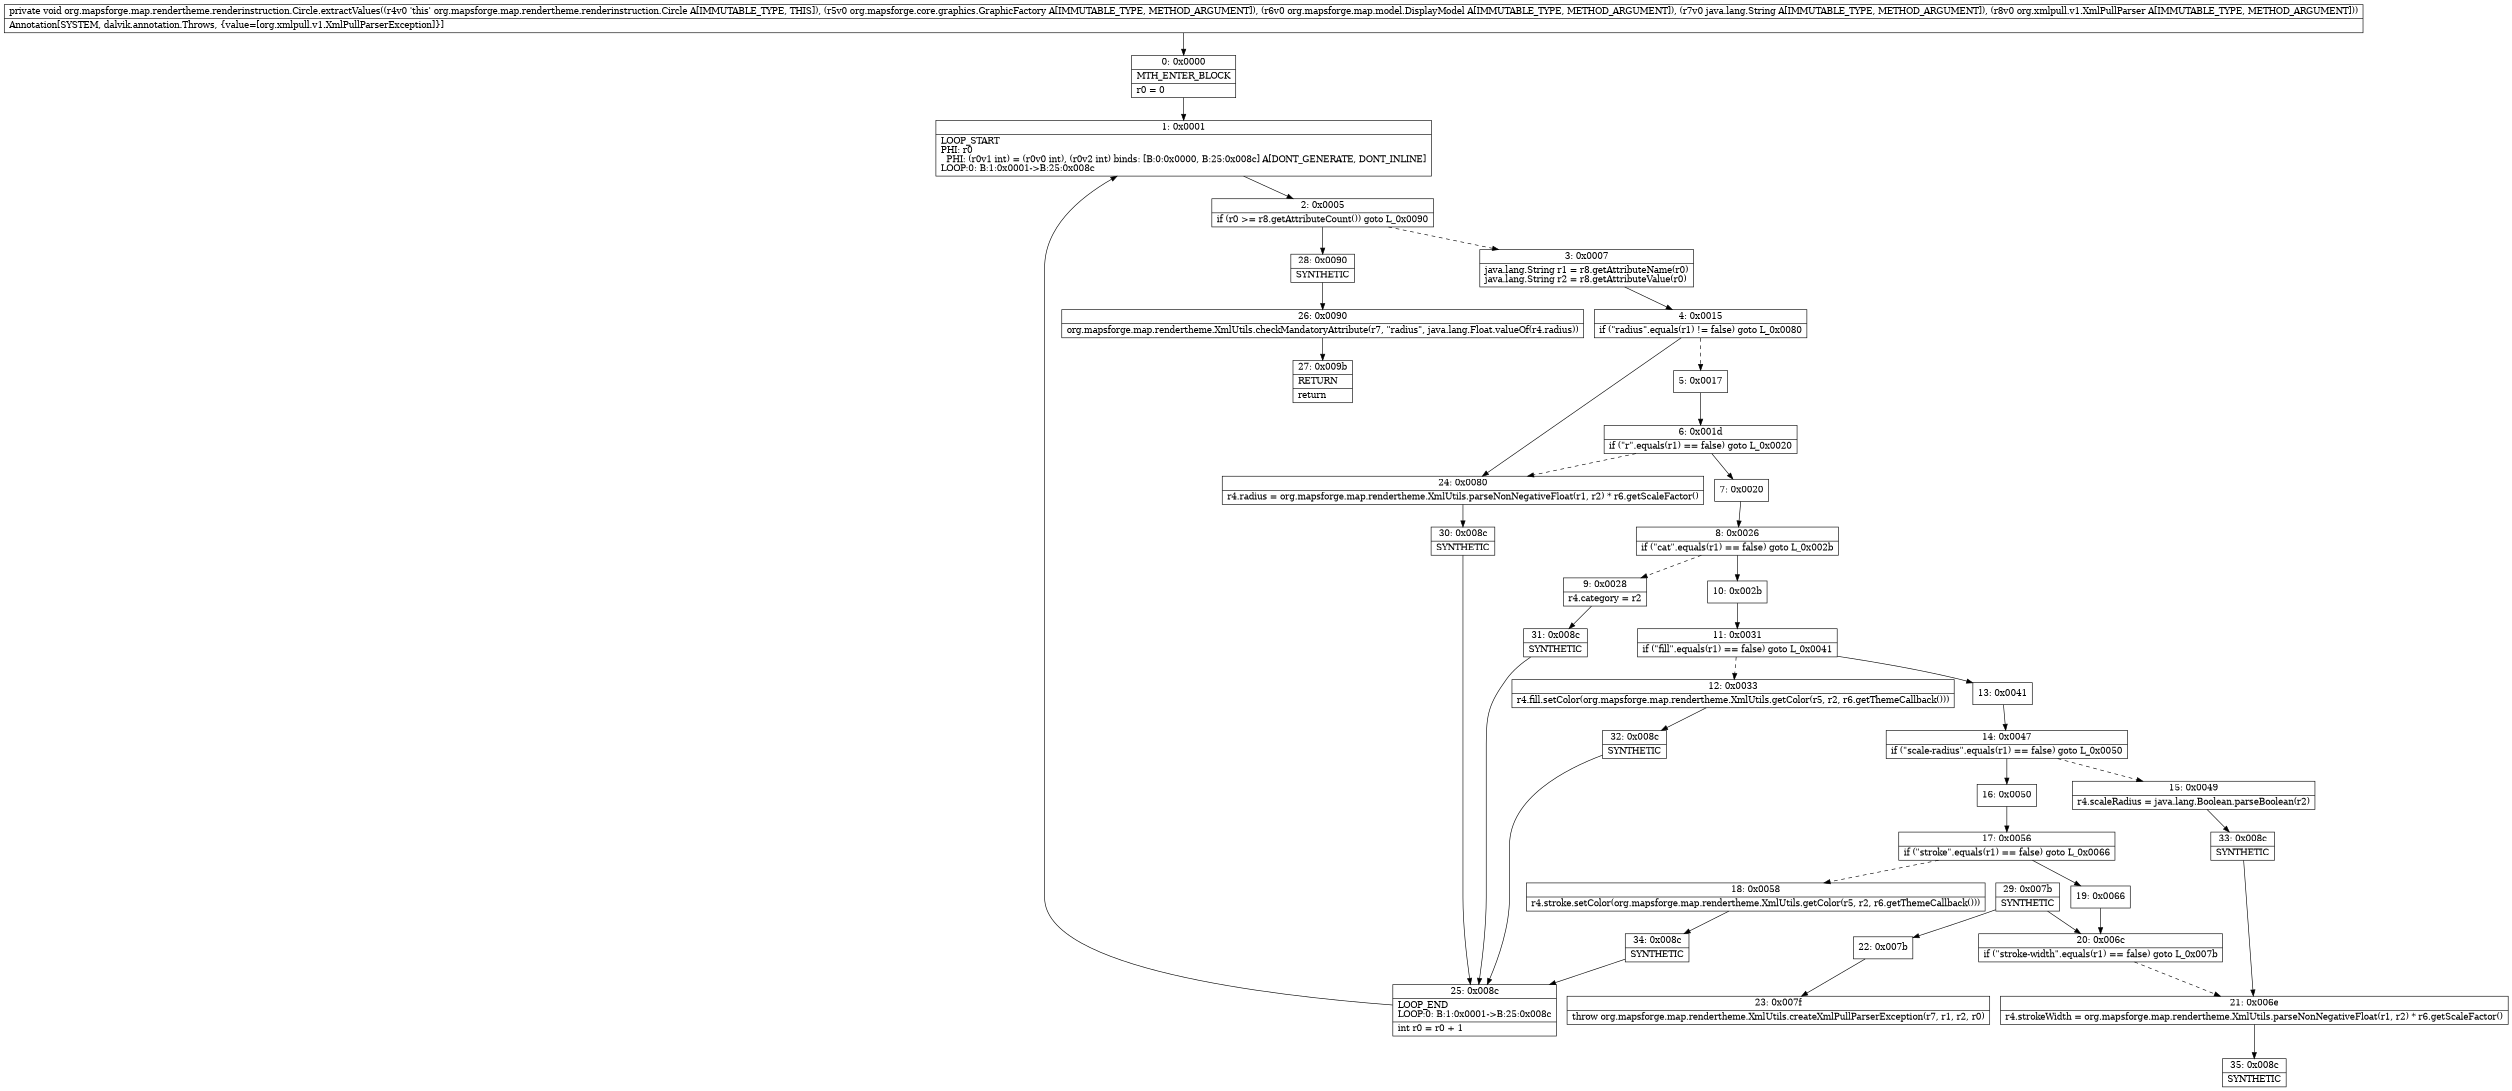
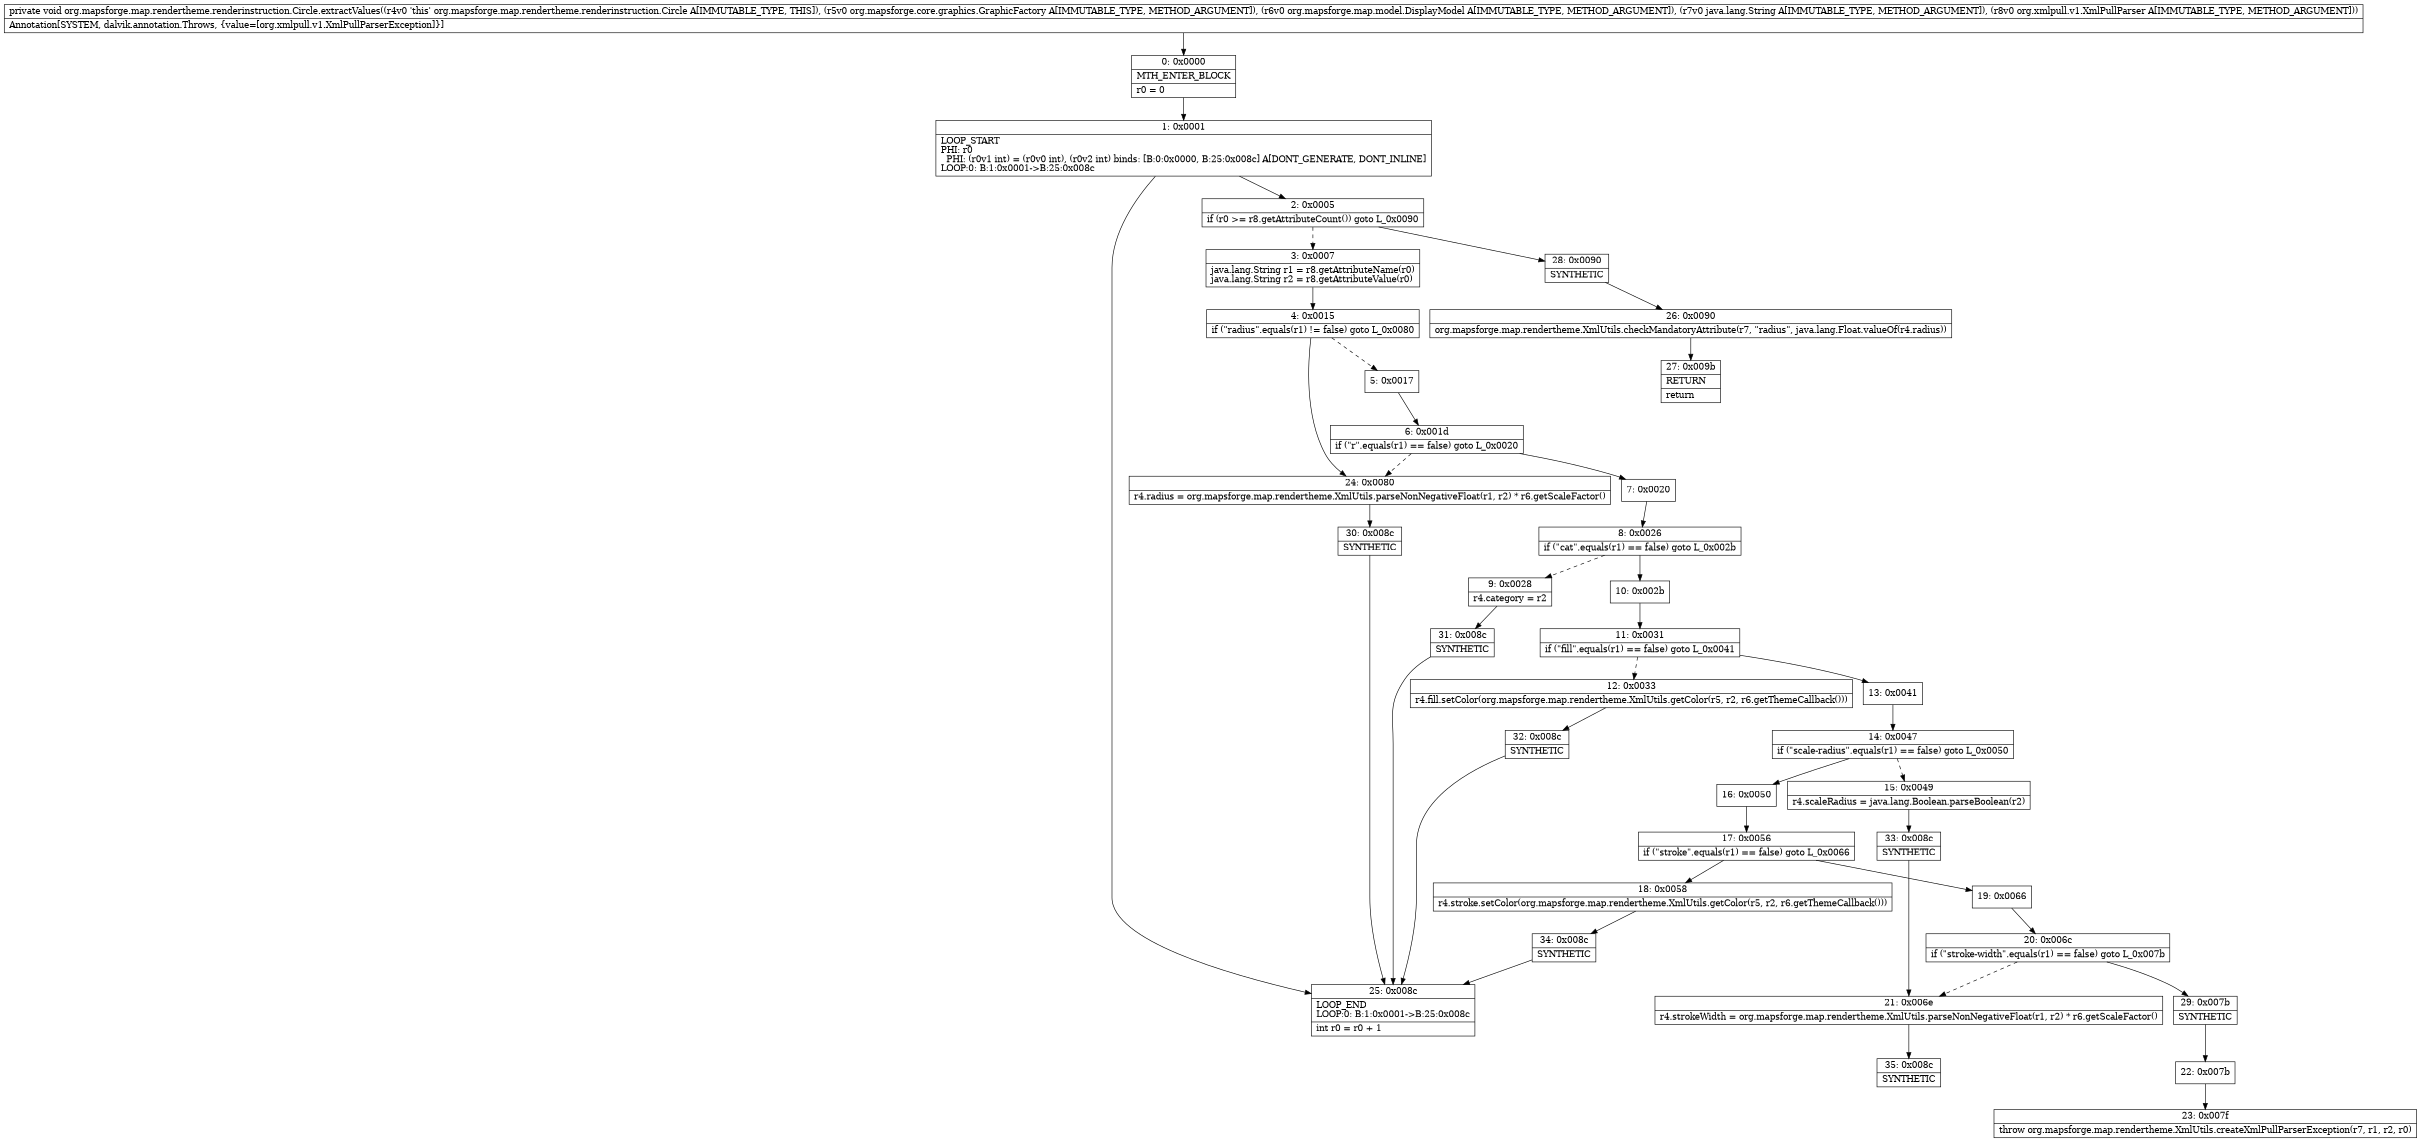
edge "25: 0x008c" -> "1: 0x0001": reversed
edge "17: 0x0056" -> "18: 0x0058": style dashed -> solid
edge "29: 0x007b" -> "20: 0x006c": reversed
